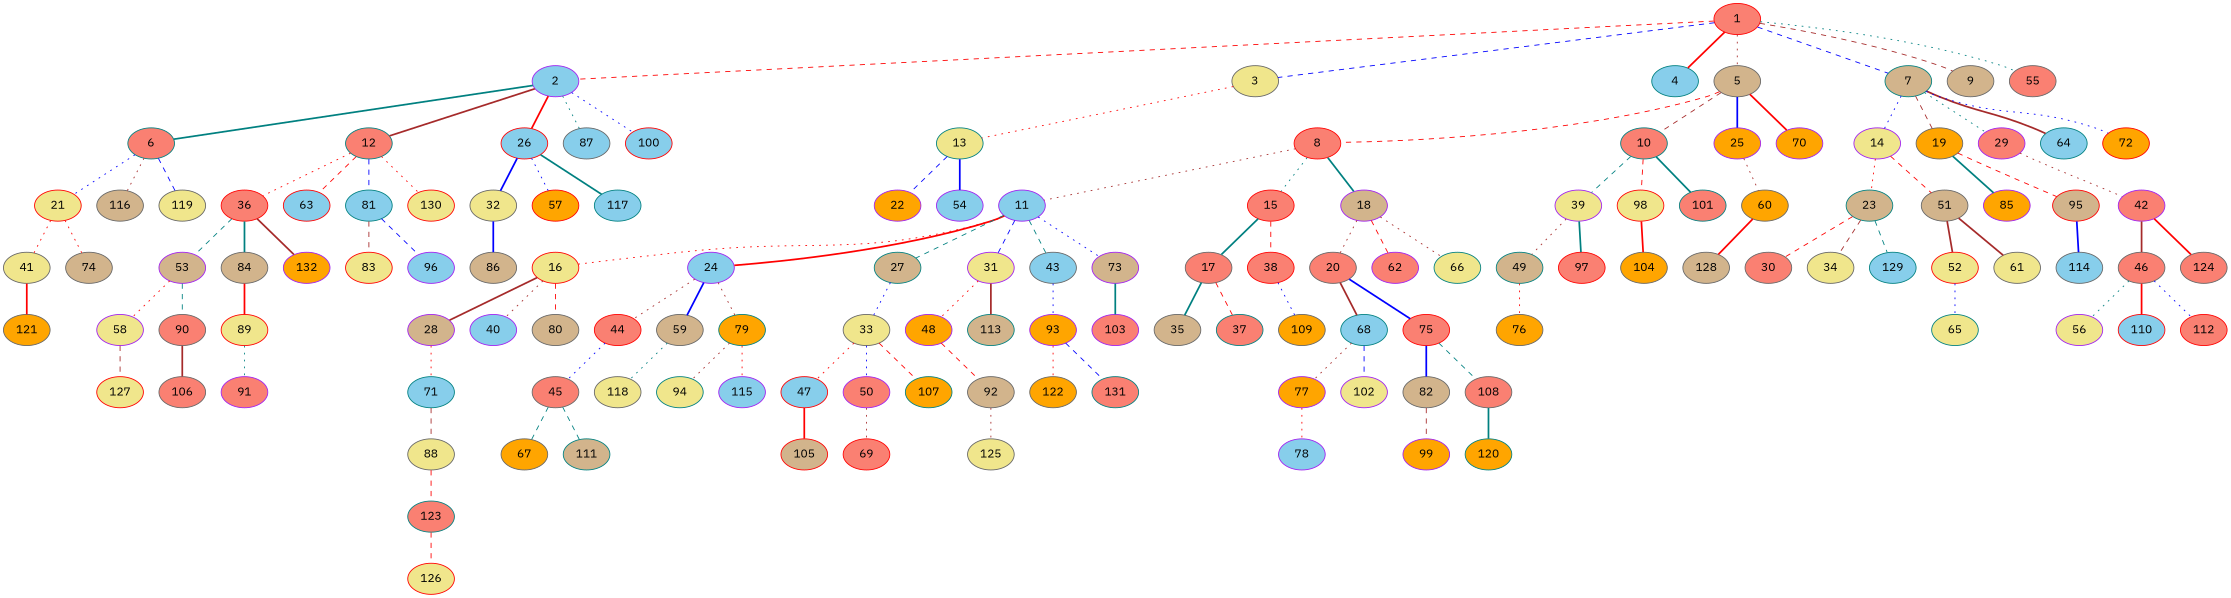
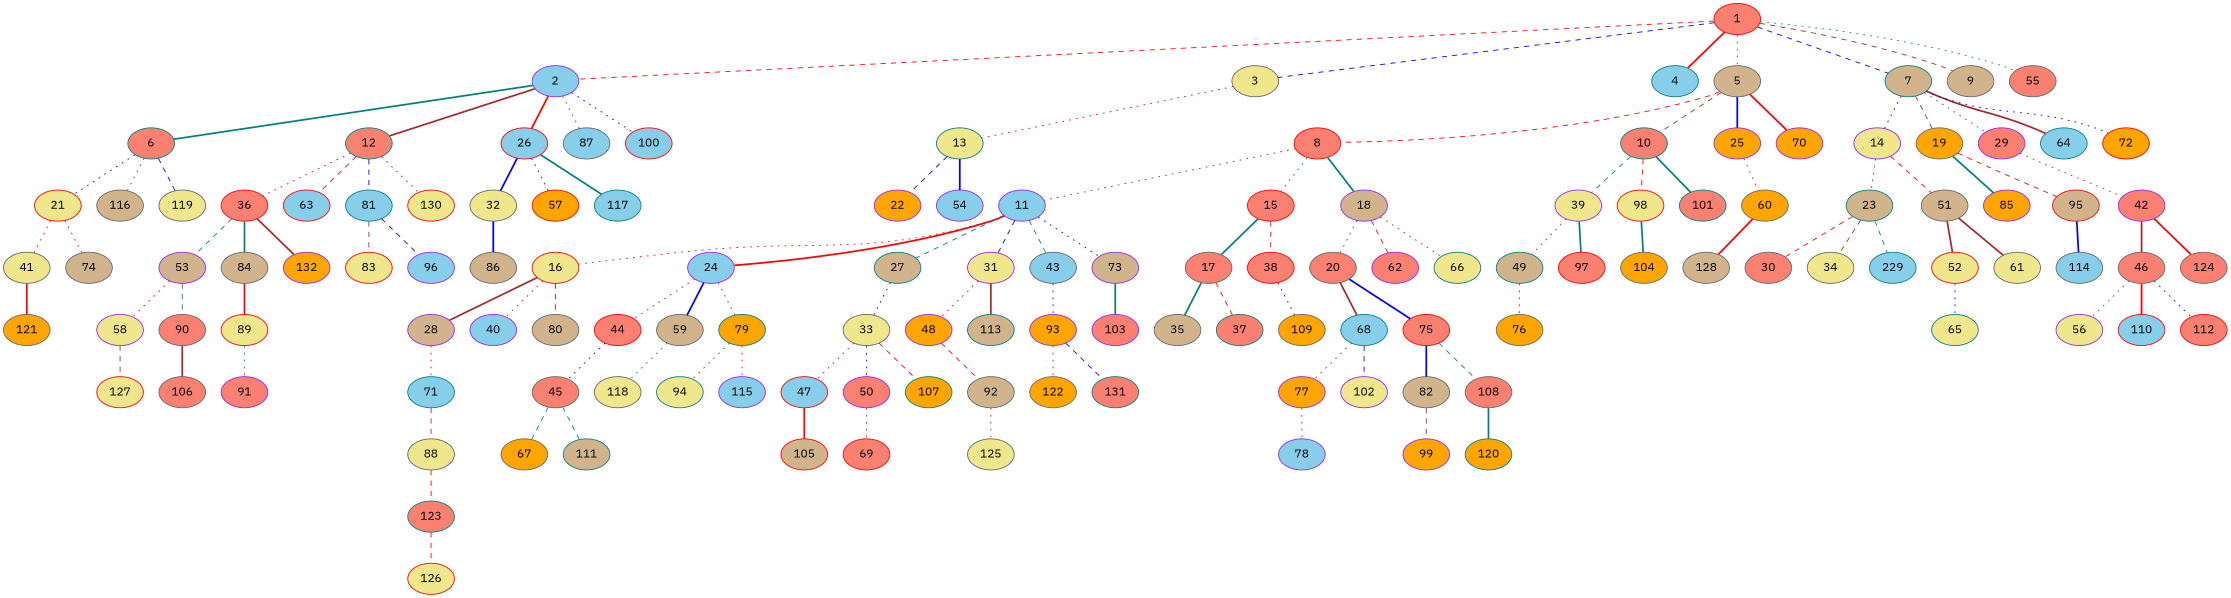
edge "98" -- "104": color red -> teal
node "129": label "129" -> "229"
